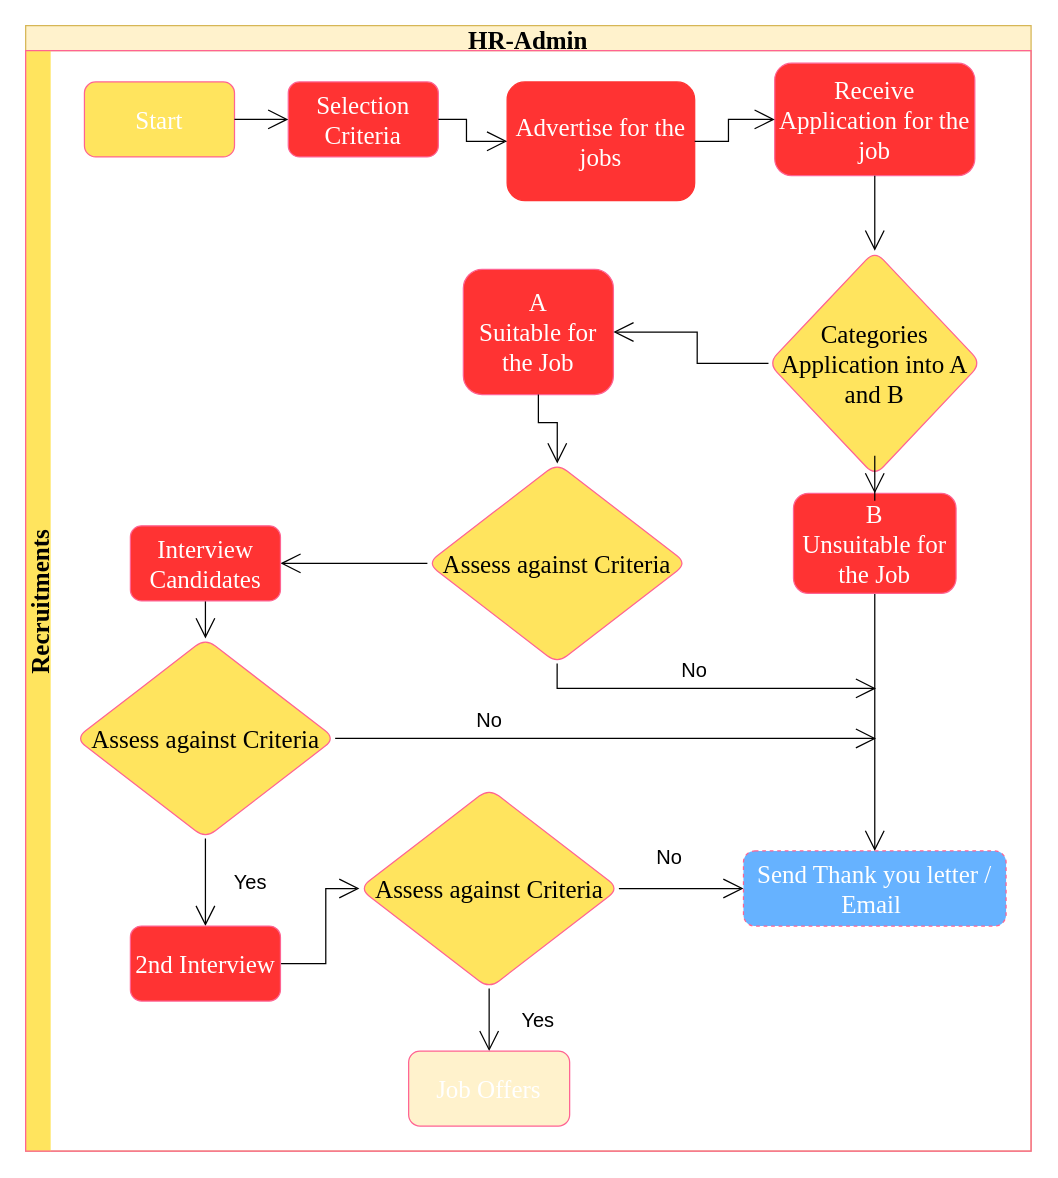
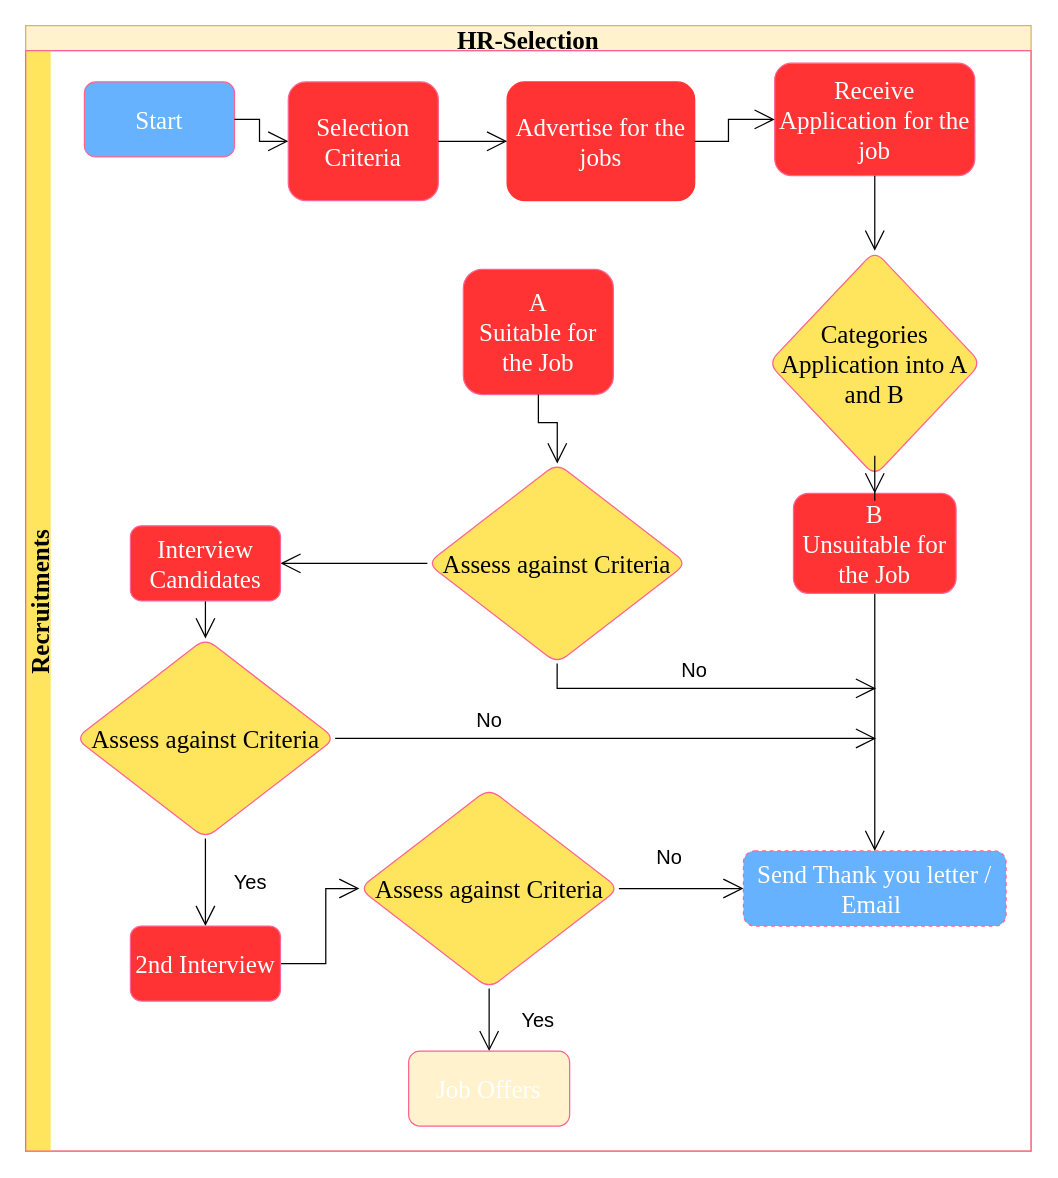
node "HR-Admin": label "HR-Admin" -> "HR-Selection"
node "Start": fillcolor #ffe45e -> #66b2ff
node "Selection Criteria": size 150x75 -> 150x119
edge "Categories Application into A and B" -> "A Suitable for the Job": removed
